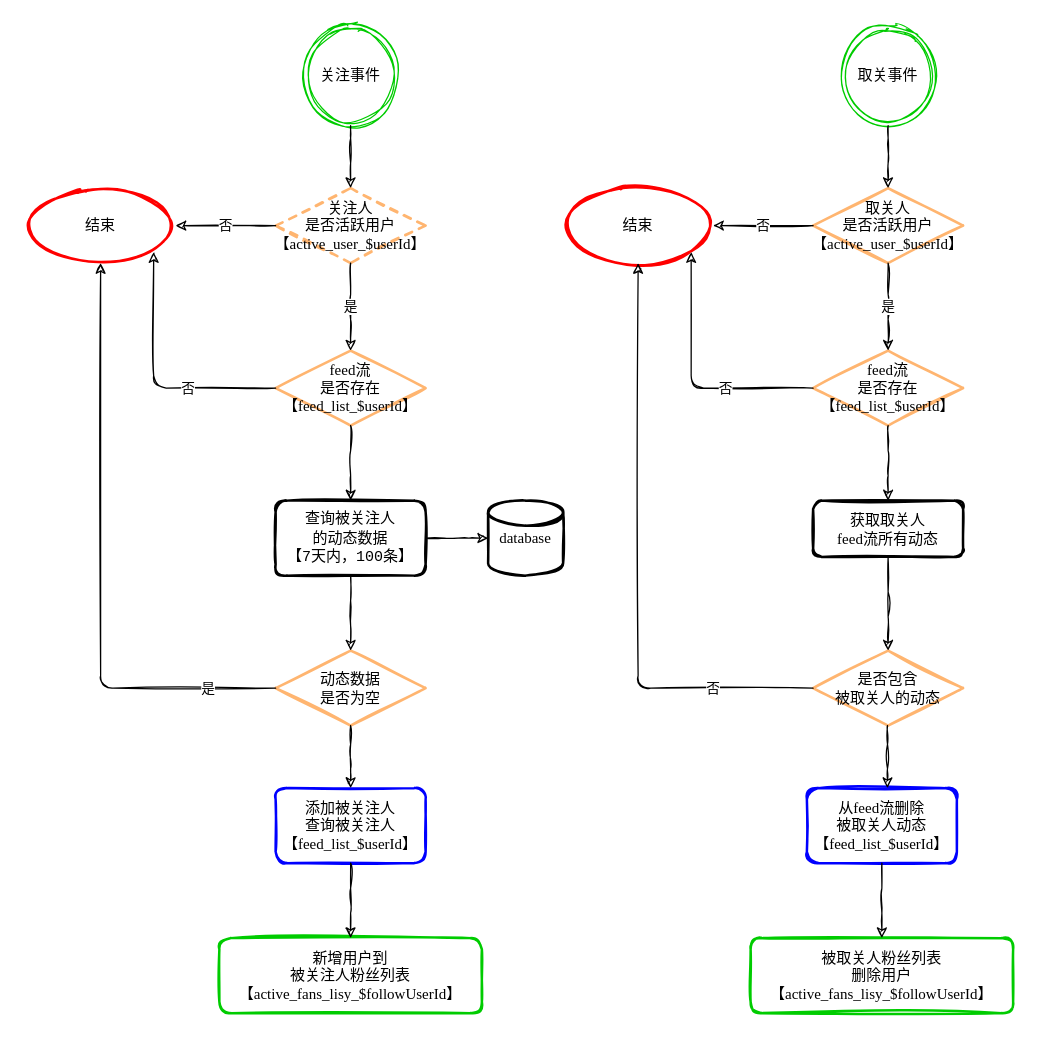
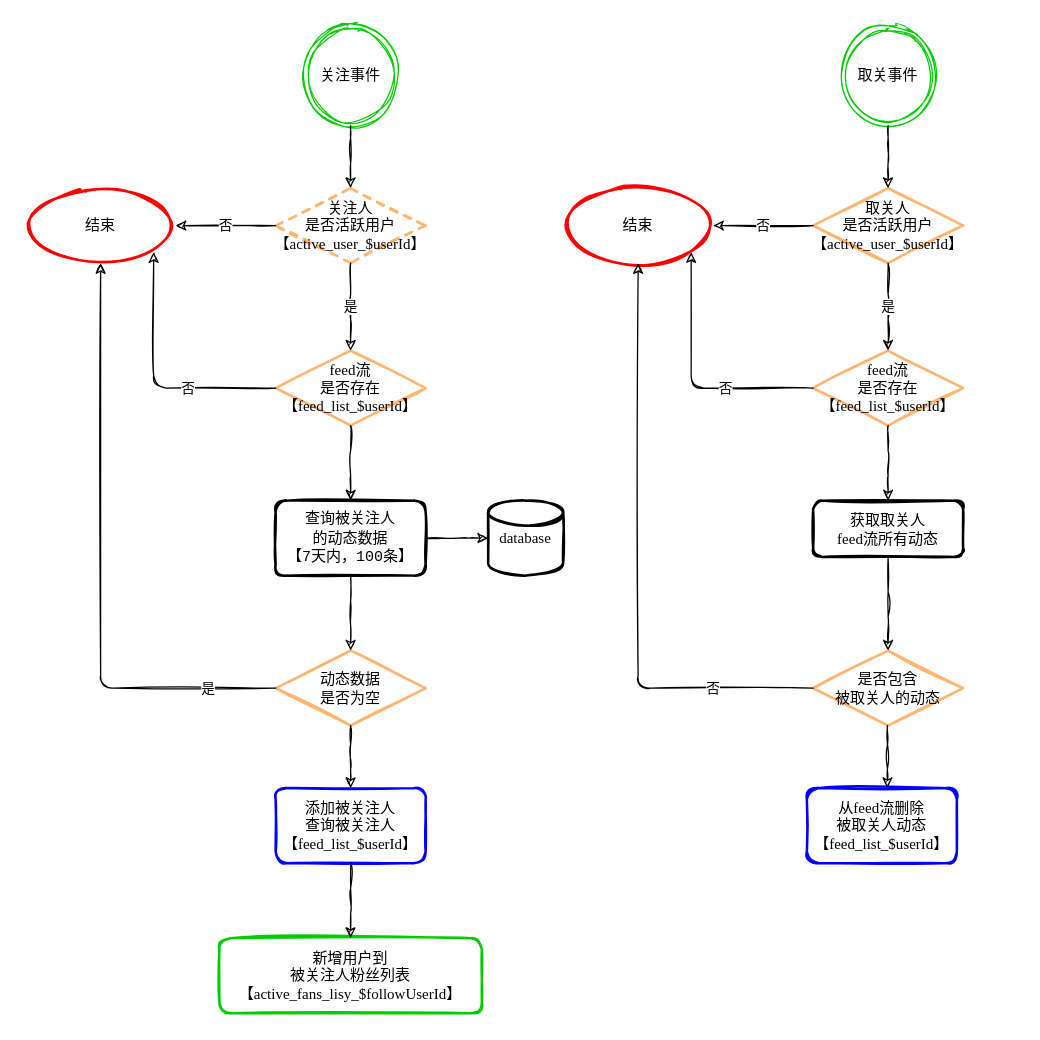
edge "从feed流删除 被取关人动态 【feed_list_$userId】" -> "被取关人粉丝列表 删除用户 【active_fans_lisy_$followUserId】": removed
node "被取关人粉丝列表 删除用户 【active_fans_lisy_$followUserId】": removed
